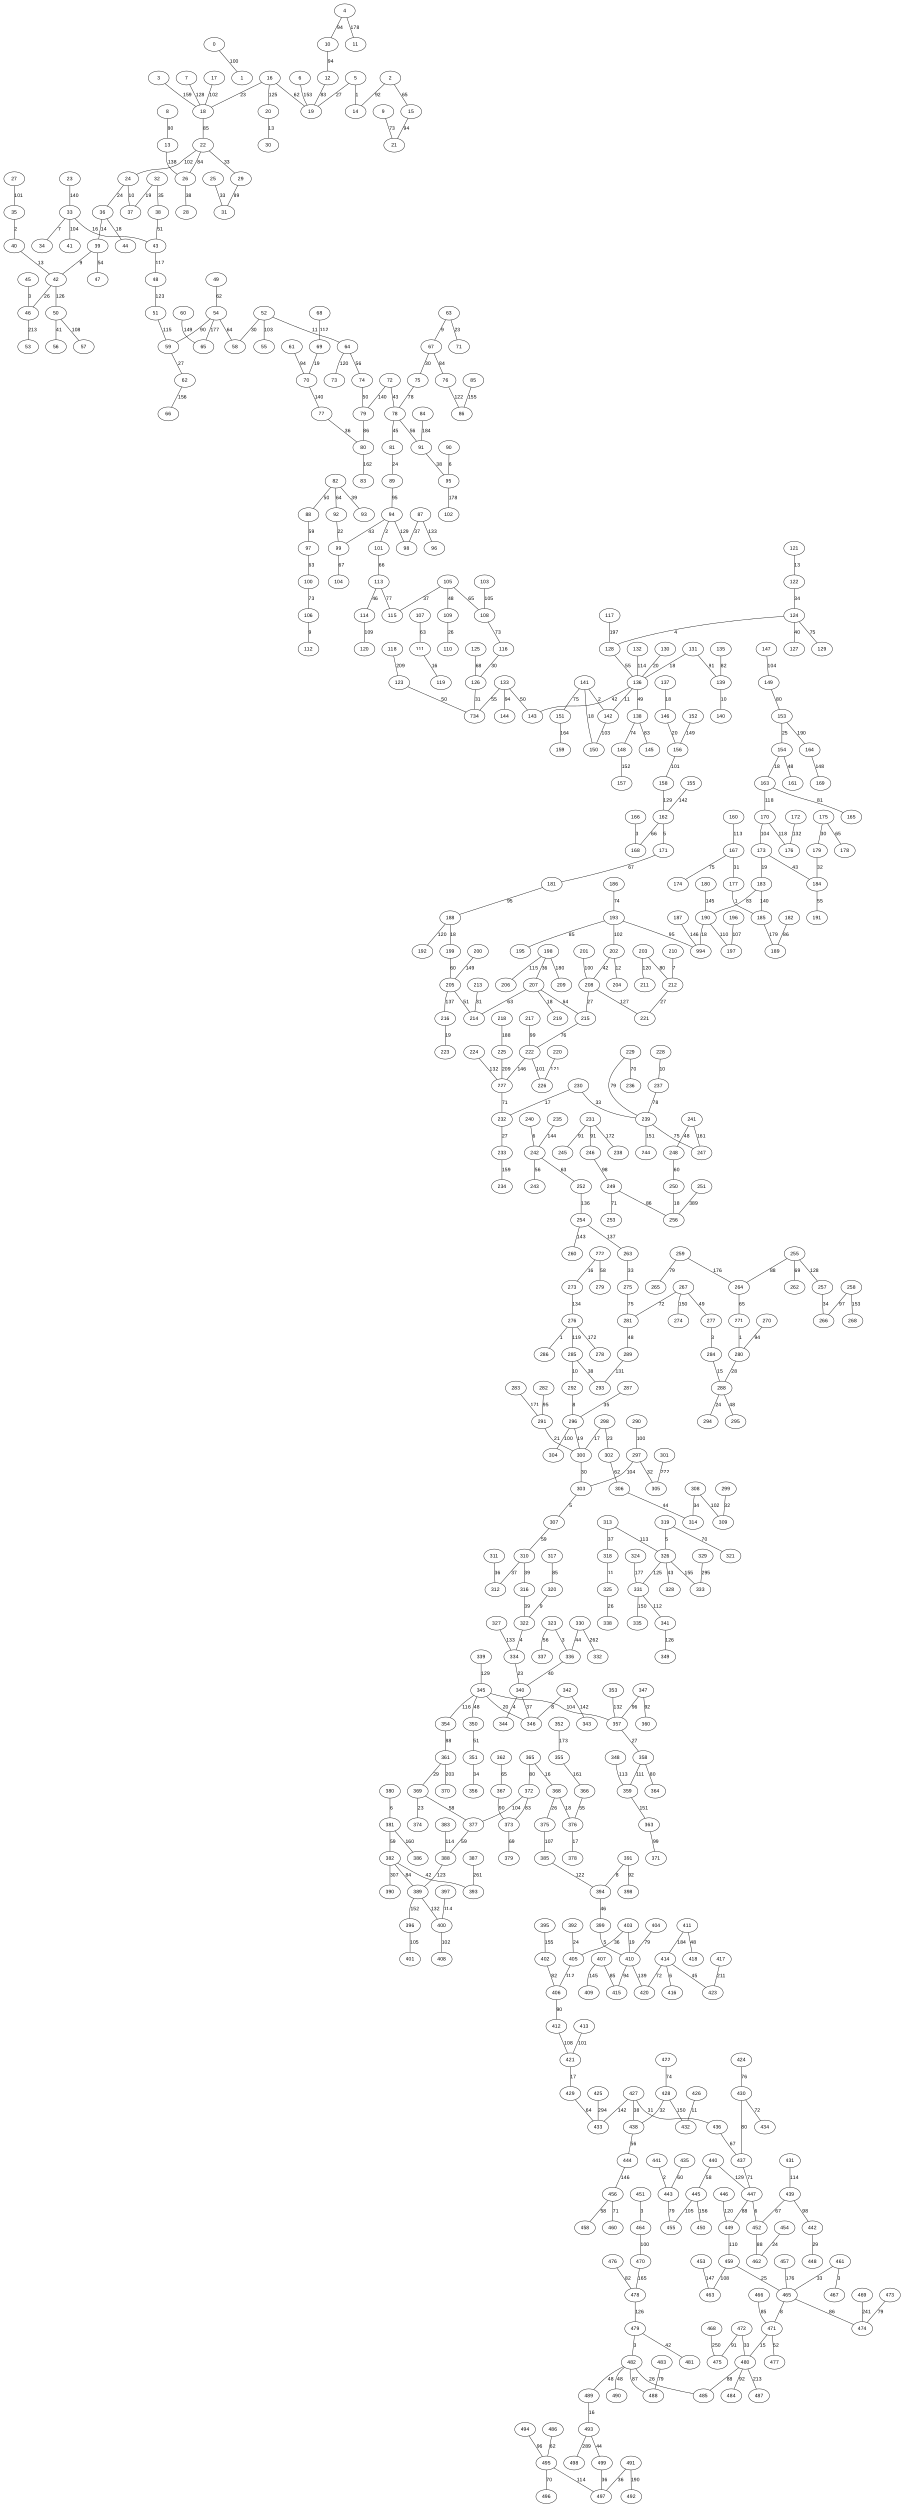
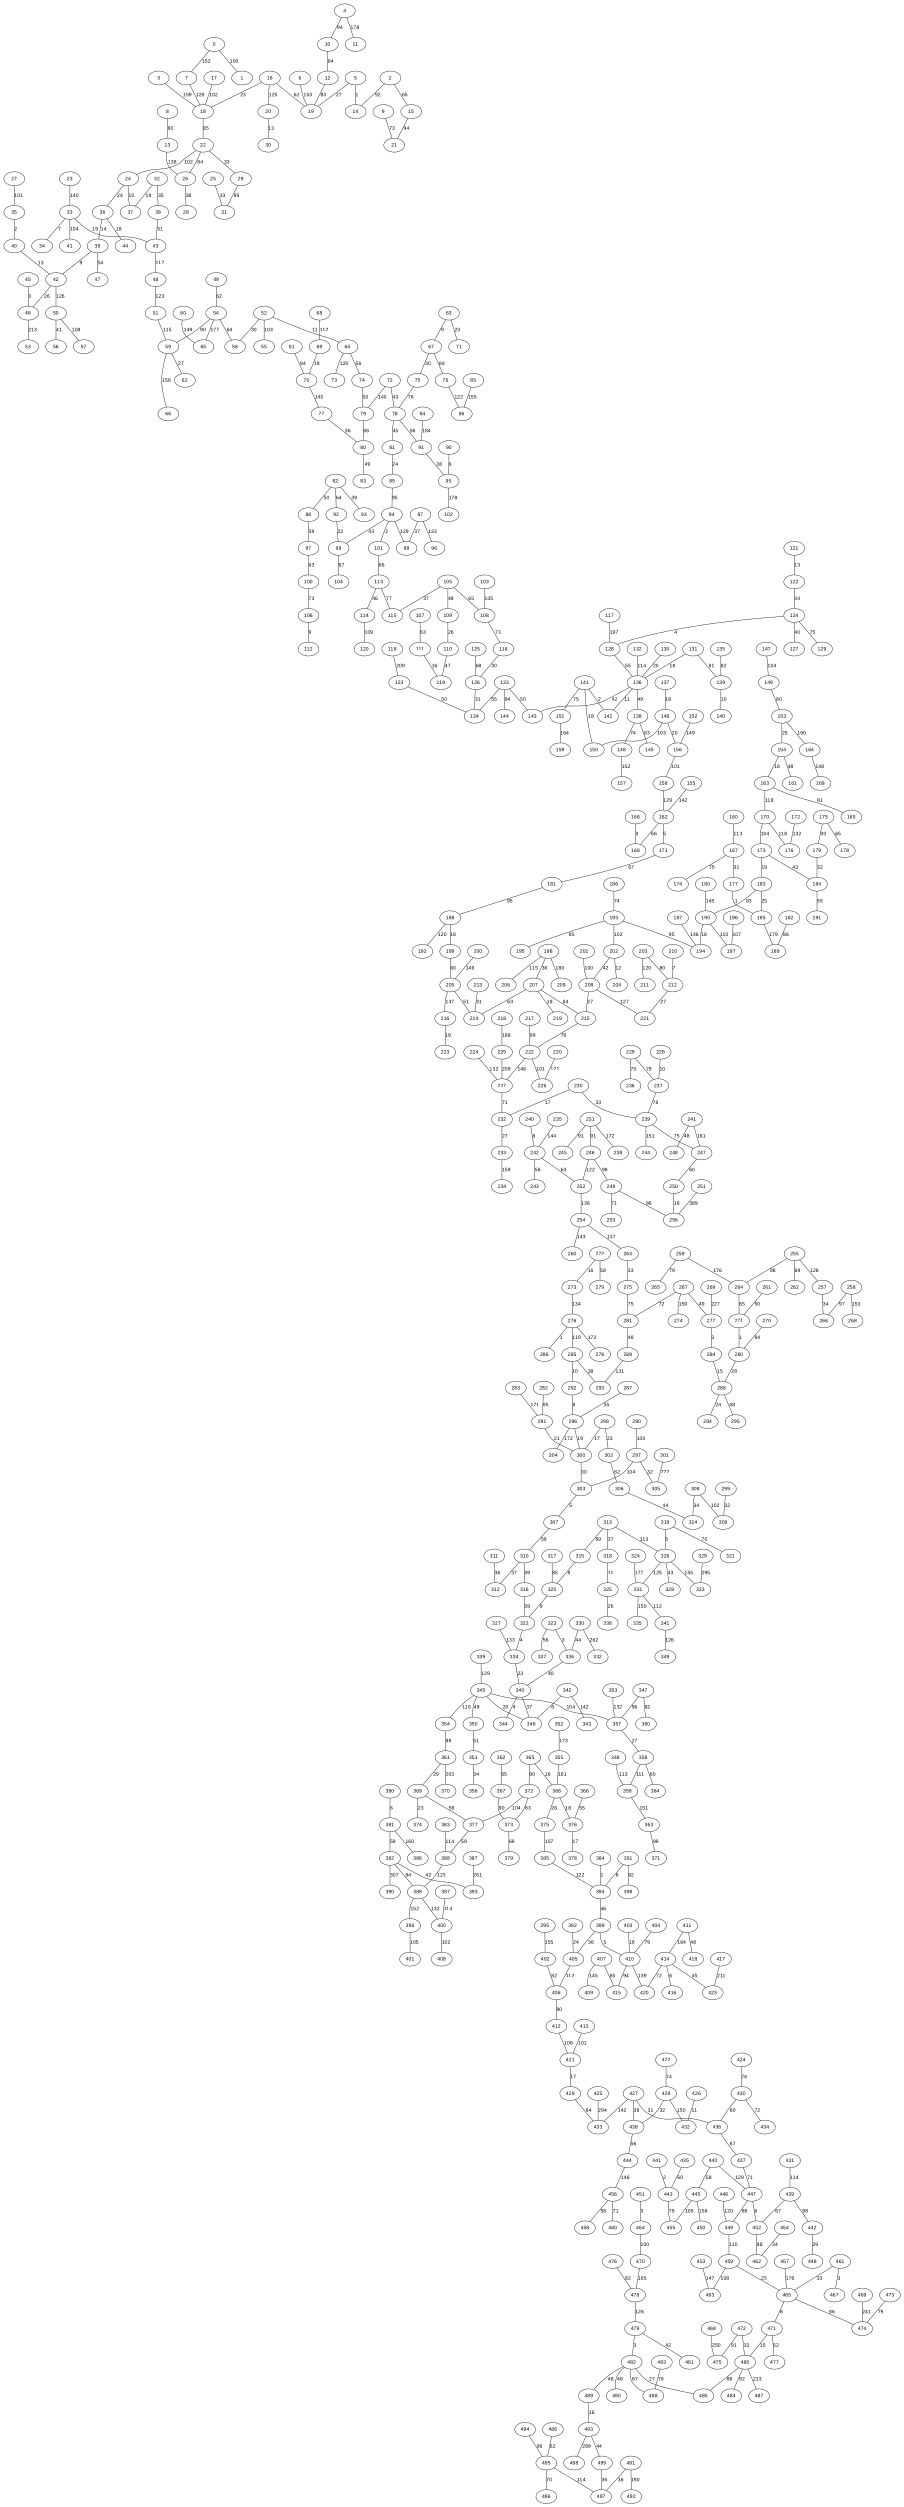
edge "0" -- "7": added, label "152"
edge "33" -- "43": label "16" -> "19"
edge "62" -- "66": now "59" -- "66"
edge "80" -- "83": label "162" -> "49"
edge "110" -- "119": added, label "47"
node "734": label "734" -> "134"
edge "142" -- "150": now "146" -- "150"
edge "183" -- "185": label "140" -> "25"
node "994": label "994" -> "194"
edge "229" -- "239": now "229" -- "237"
edge "246" -- "252": added, label "122"
edge "248" -- "250": now "247" -- "250"
node "269": added
node "261": added
edge "296" -- "304": label "100" -> "172"
node "315": added
edge "355" -- "366": now "355" -- "368"
node "384": added
edge "403" -- "405": now "399" -- "405"
edge "430" -- "437": now "430" -- "436"
node "466": removed
edge "482" -- "485": label "26" -> "27"
